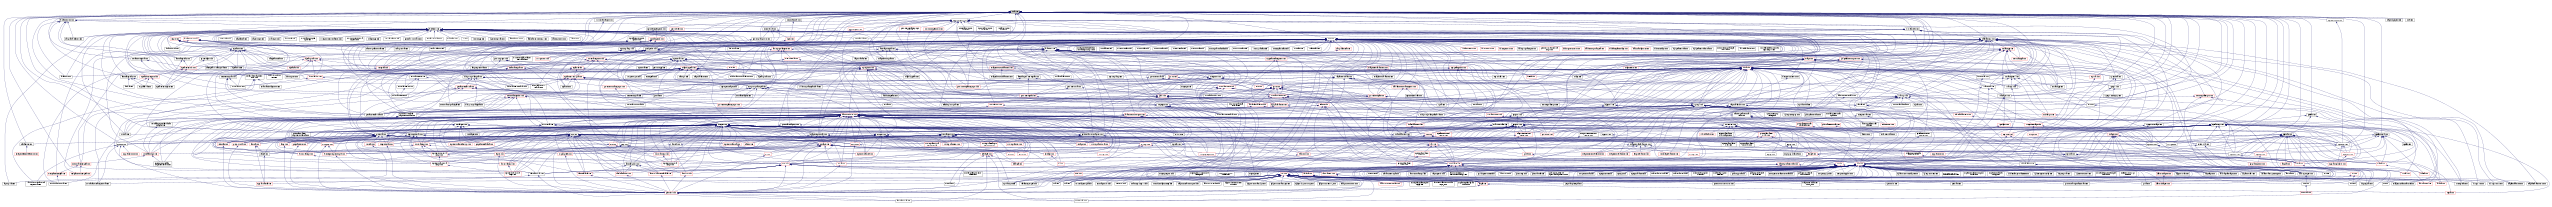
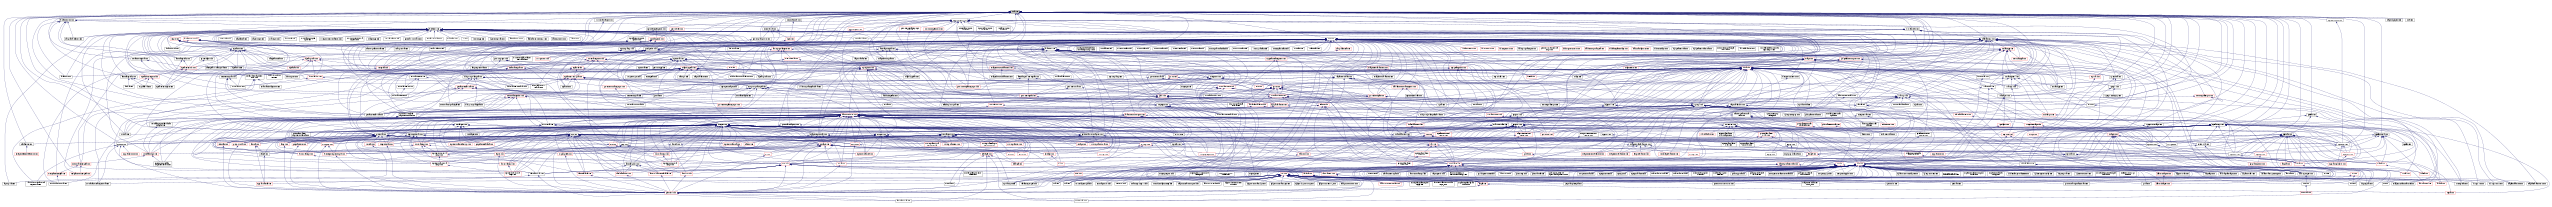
edge "unwrap.cpp" -> "composable_guard.hpp": now "unwrap.cpp" -> "future.hpp"
